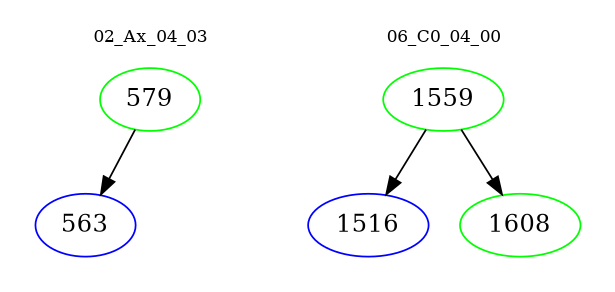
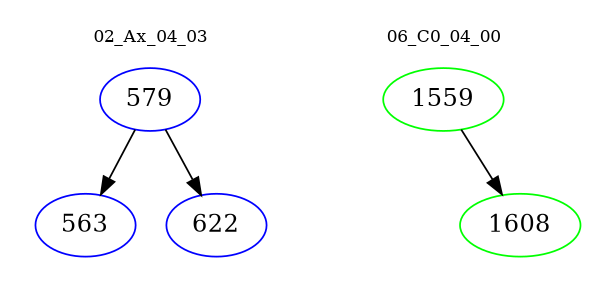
node "579": color green -> blue
node "622": added
node "1516": removed
